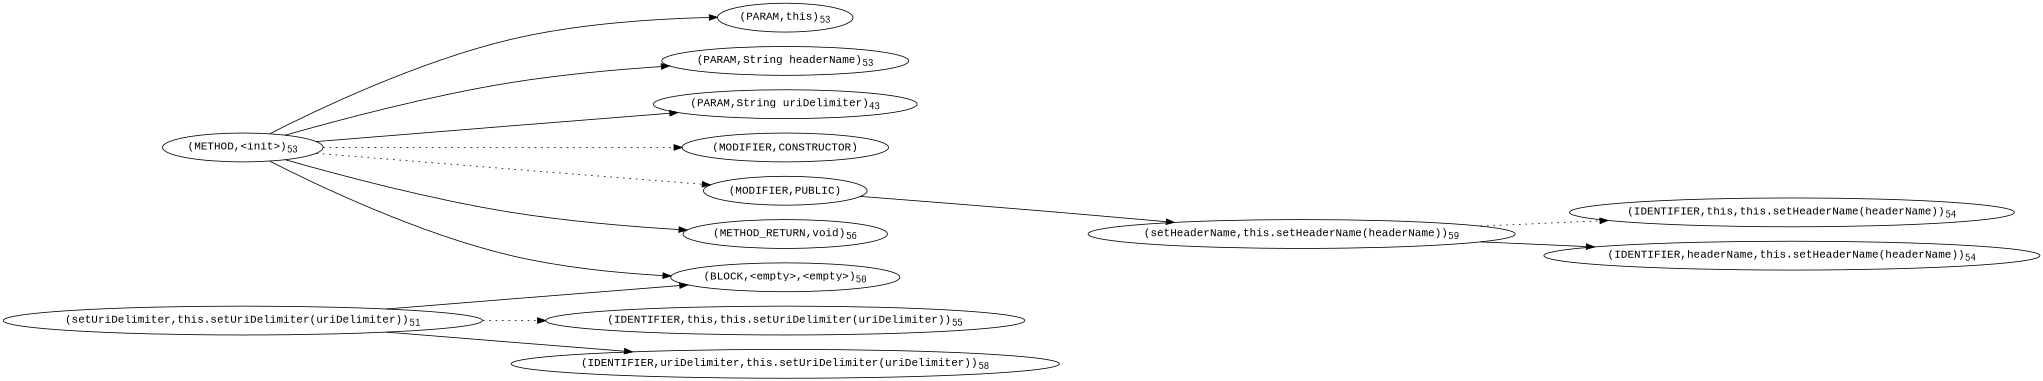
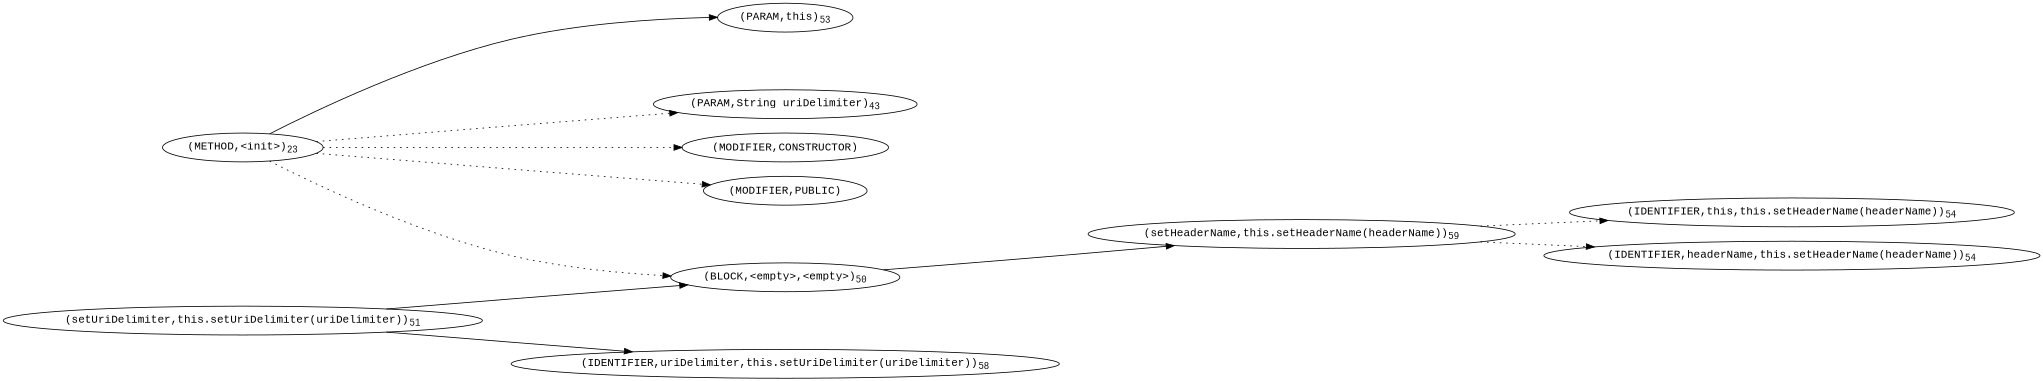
node "(PARAM,String headerName)": removed
edge "(METHOD,<init>)" -> "(PARAM,String uriDelimiter)": style solid -> dotted
node "(METHOD,<init>)": text "53" -> "23"
edge "(MODIFIER,PUBLIC)" -> "(setHeaderName,this.setHeaderName(headerName))": now "(BLOCK,<empty>,<empty>)" -> "(setHeaderName,this.setHeaderName(headerName))"
node "(METHOD_RETURN,void)": removed
edge "(METHOD,<init>)" -> "(BLOCK,<empty>,<empty>)": style solid -> dotted
edge "(setHeaderName,this.setHeaderName(headerName))" -> "(IDENTIFIER,headerName,this.setHeaderName(headerName))": style solid -> dotted
node "(IDENTIFIER,this,this.setUriDelimiter(uriDelimiter))": removed
